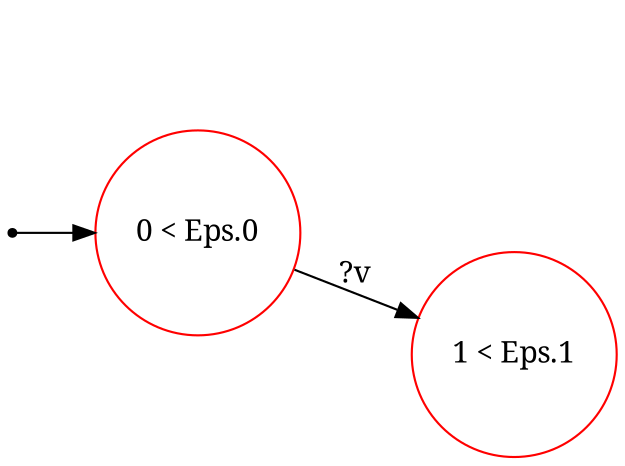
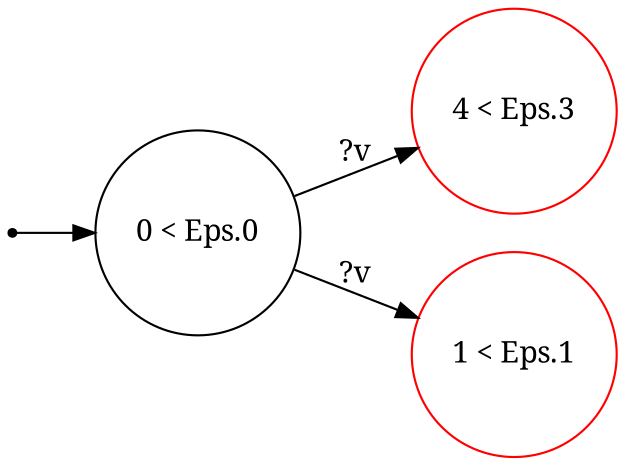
node "4 < Eps.3": added
node "0 < Eps.0": color red -> black
